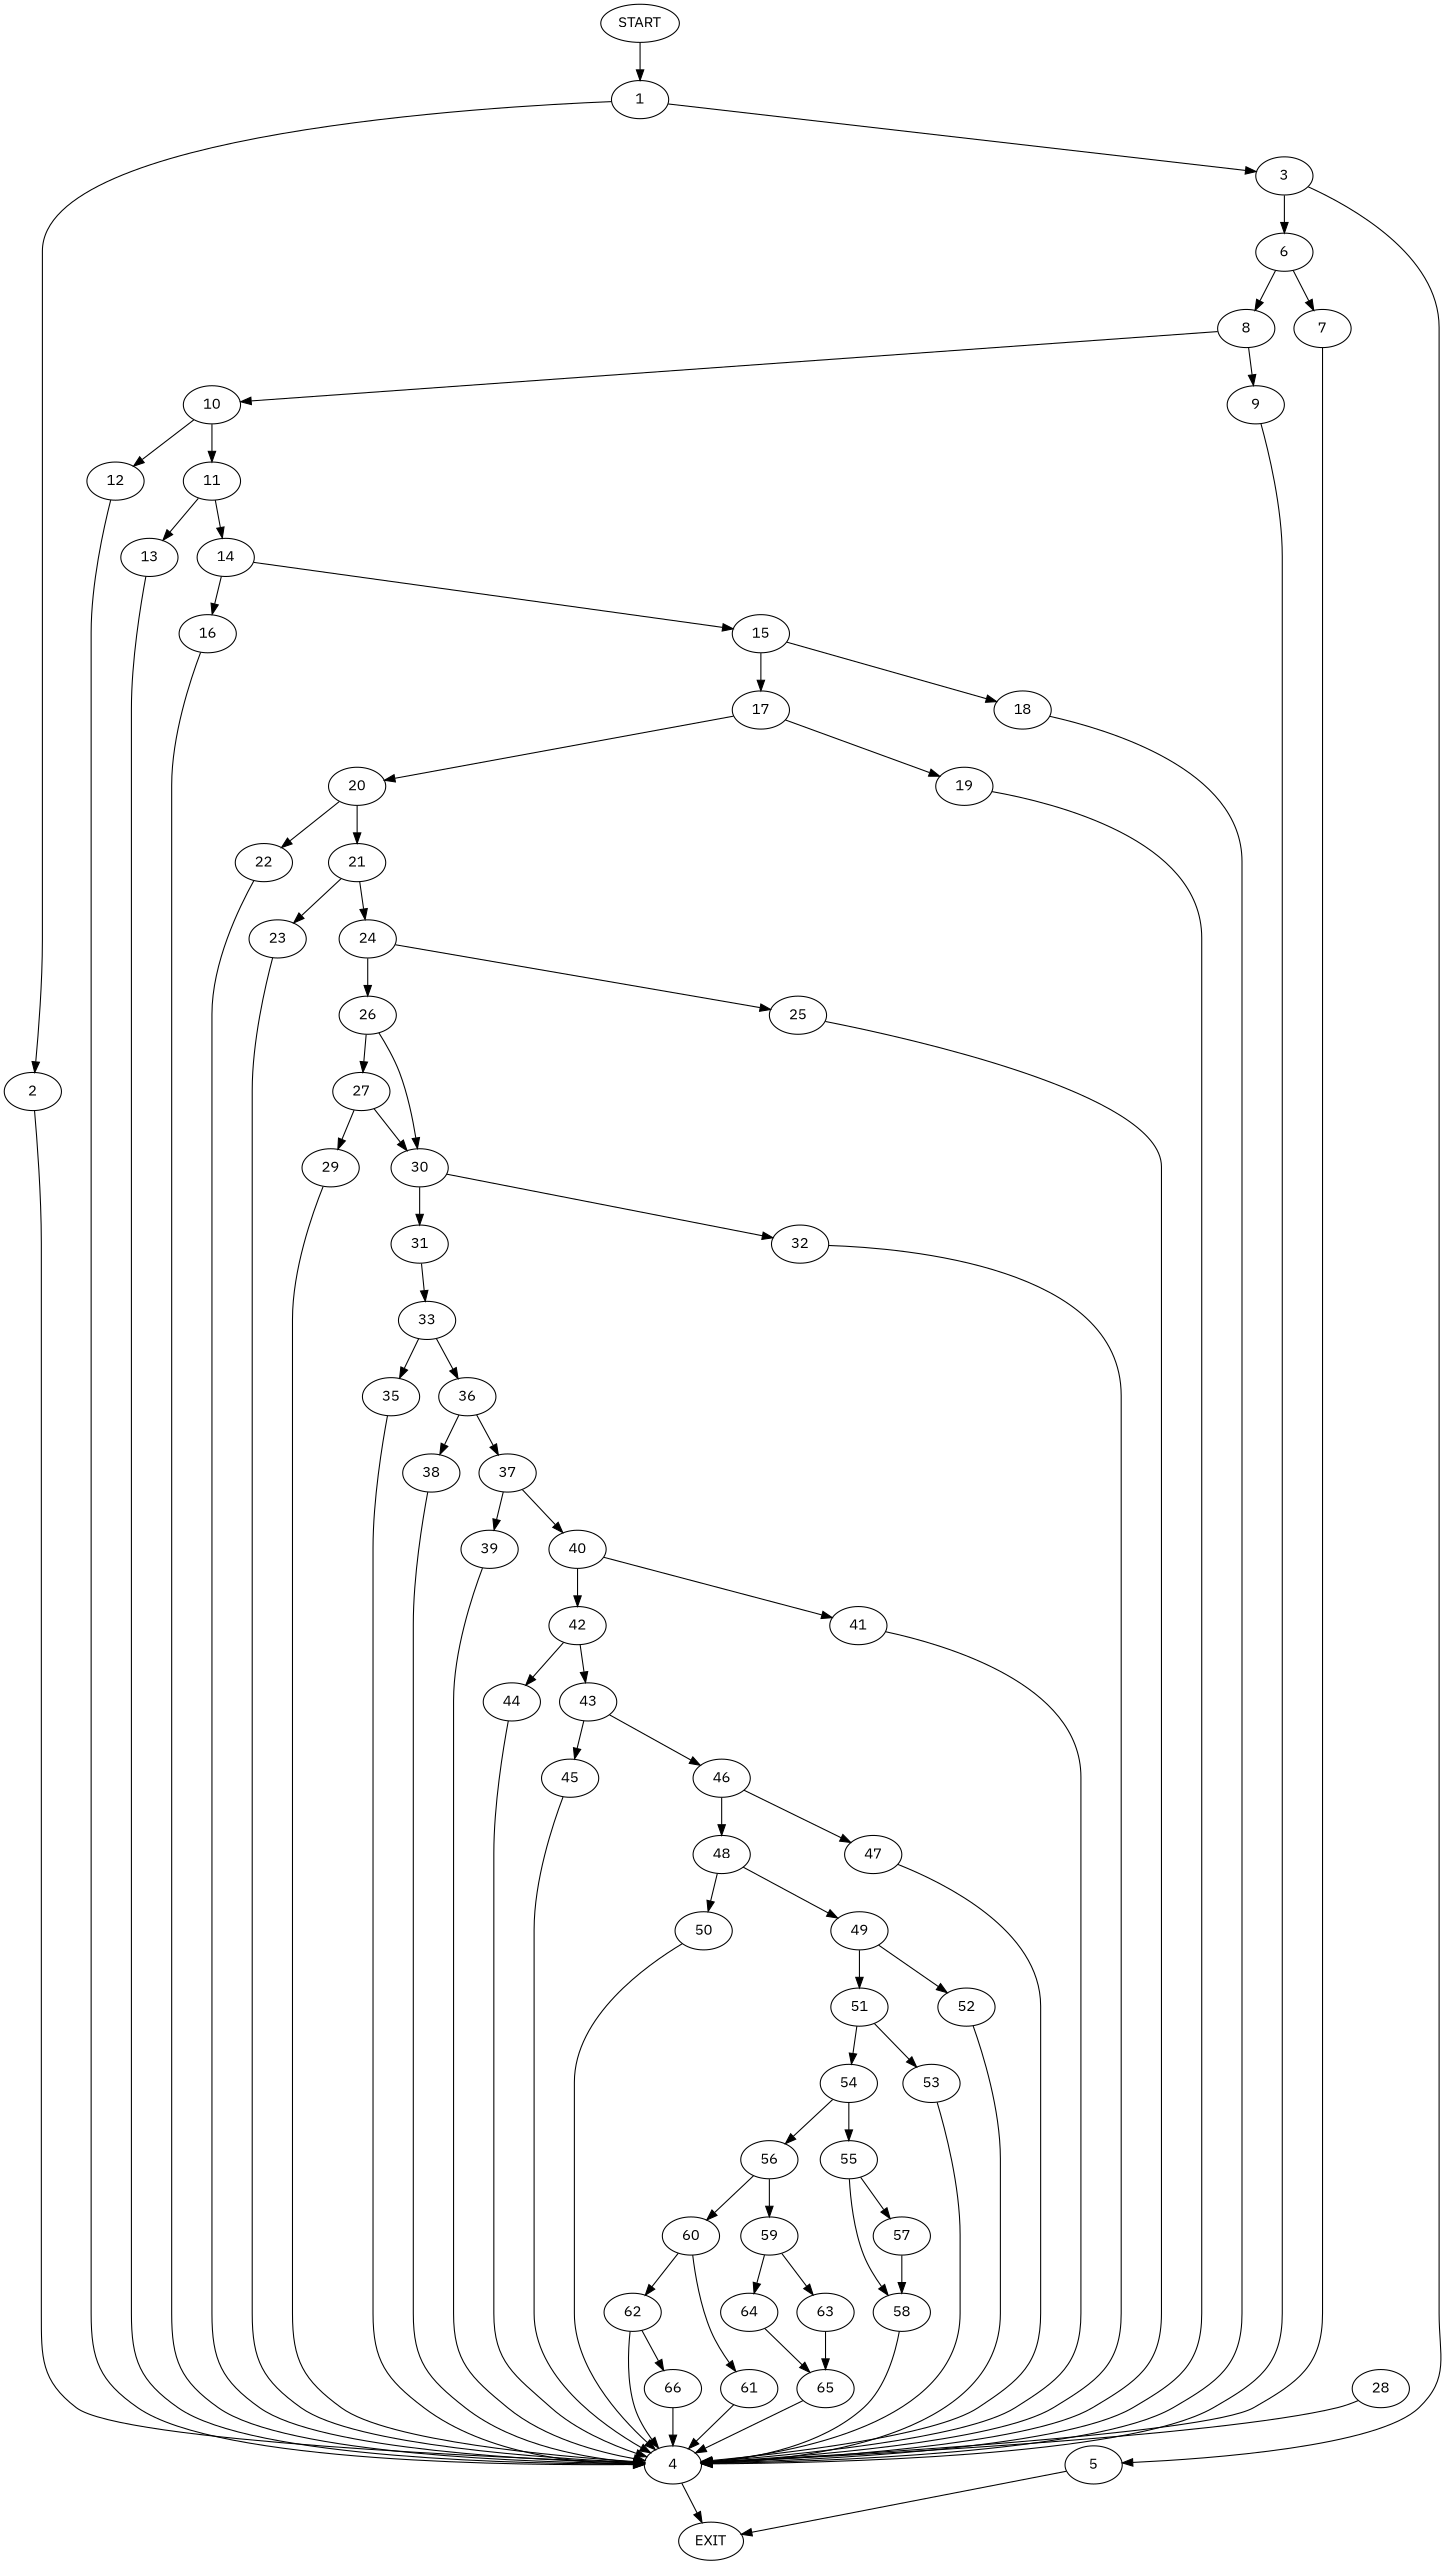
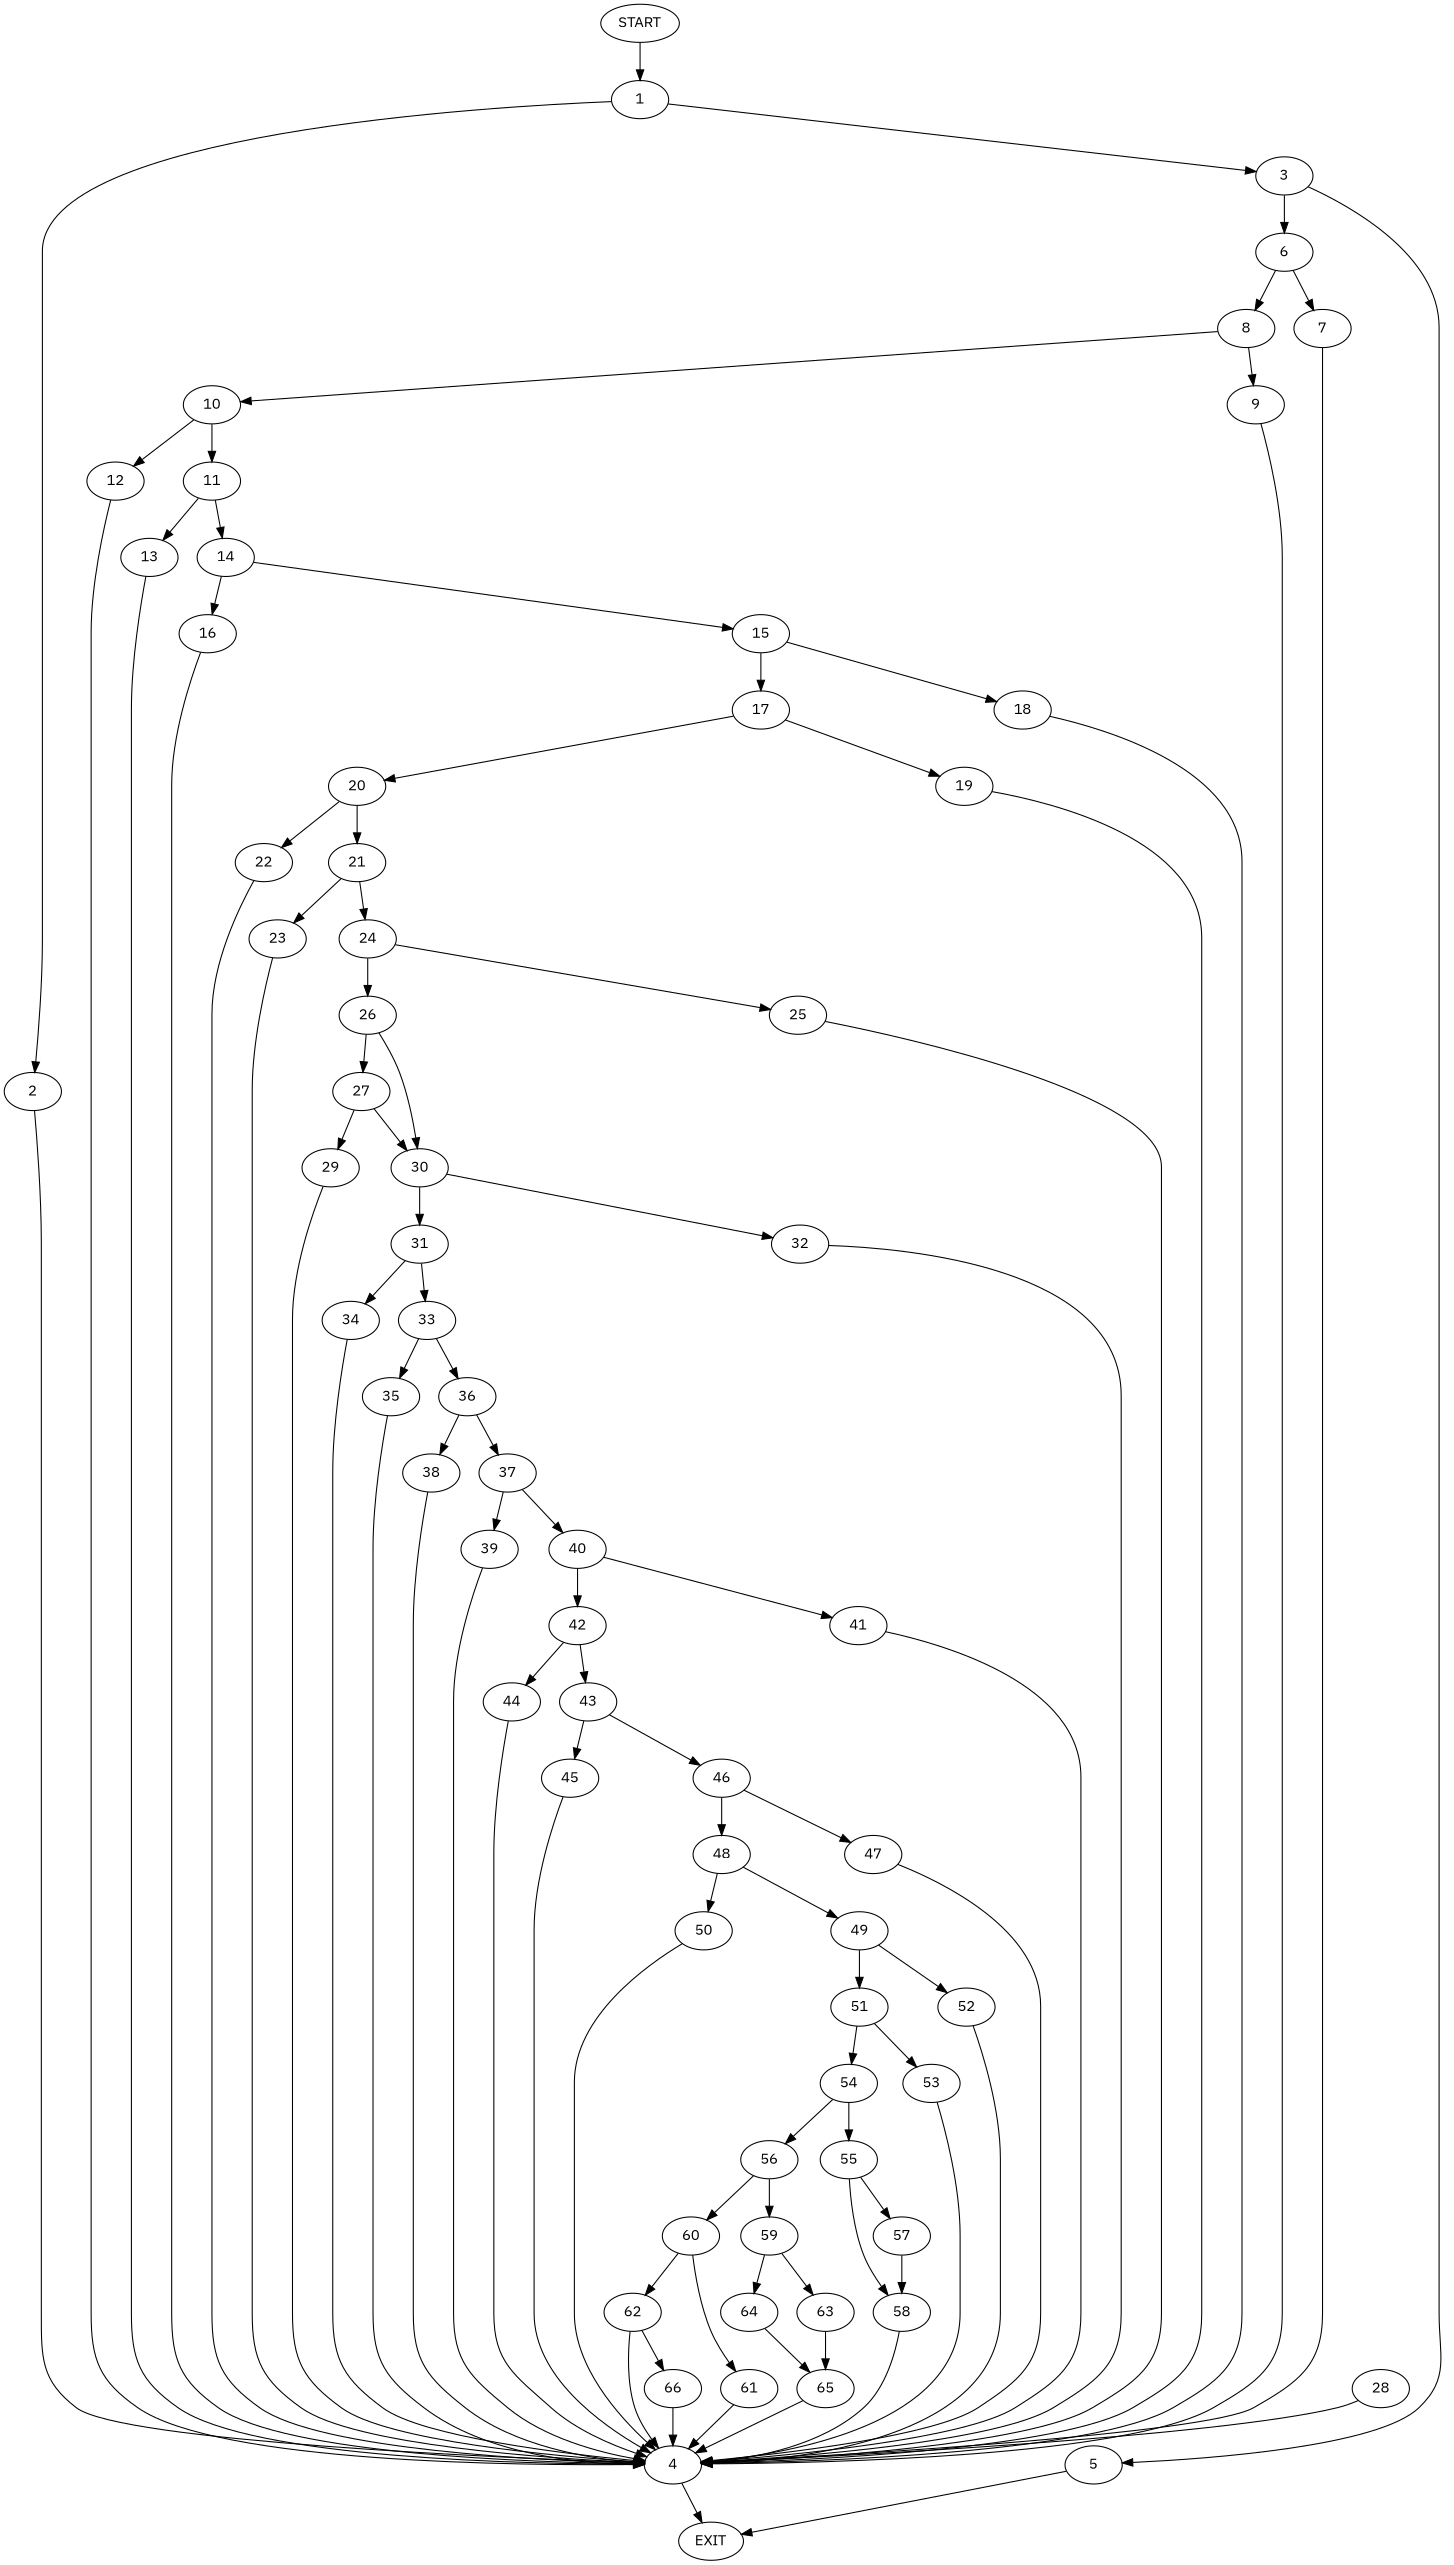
node "34": added
